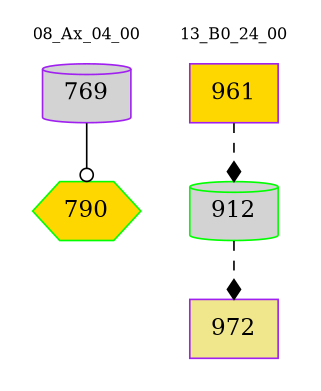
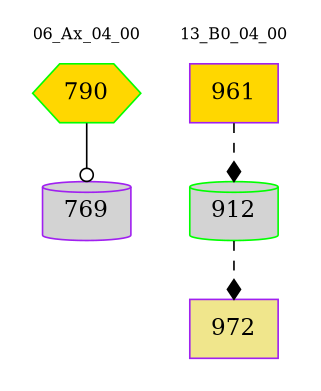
cluster "08_Ax_04_00": label "08_Ax_04_00" -> "06_Ax_04_00"
cluster "13_B0_24_00": label "13_B0_24_00" -> "13_B0_04_00"
edge "769" -> "790": reversed
